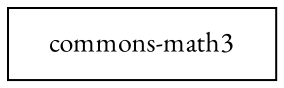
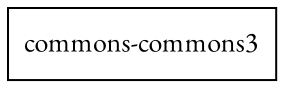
node "commons-math3": label "commons-math3" -> "commons-commons3"
